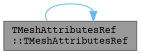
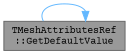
node "TMeshAttributesRef ::TMeshAttributesRef": label "TMeshAttributesRef ::TMeshAttributesRef" -> "TMeshAttributesRef ::GetDefaultValue"
